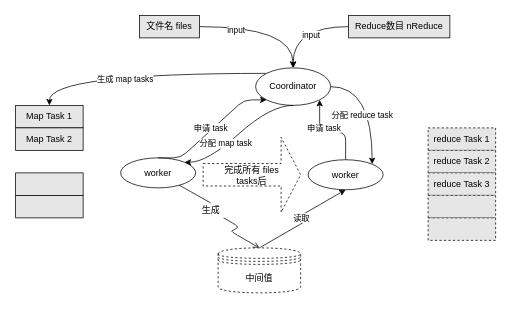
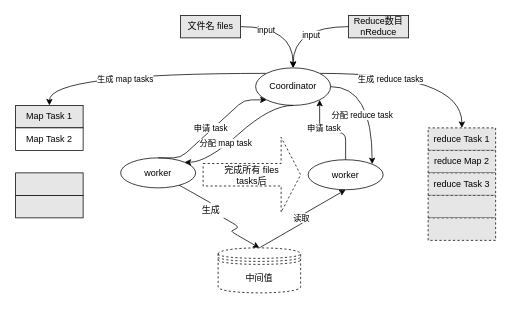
node "文件名 files": moved (169, 27) -> (210, 27)
node "Reduce数目 nReduce": size 101x23 -> 60x23
edge "Coordinator" -> "reduce Task 1": added, label "生成 reduce tasks"
node "Map Task 2": fillcolor #e6e6e6 -> #ffffff
node "reduce Task 2": label "reduce Task 2" -> "reduce Map 2"
edge "生成" -> "中间值": arrowhead open -> classic
